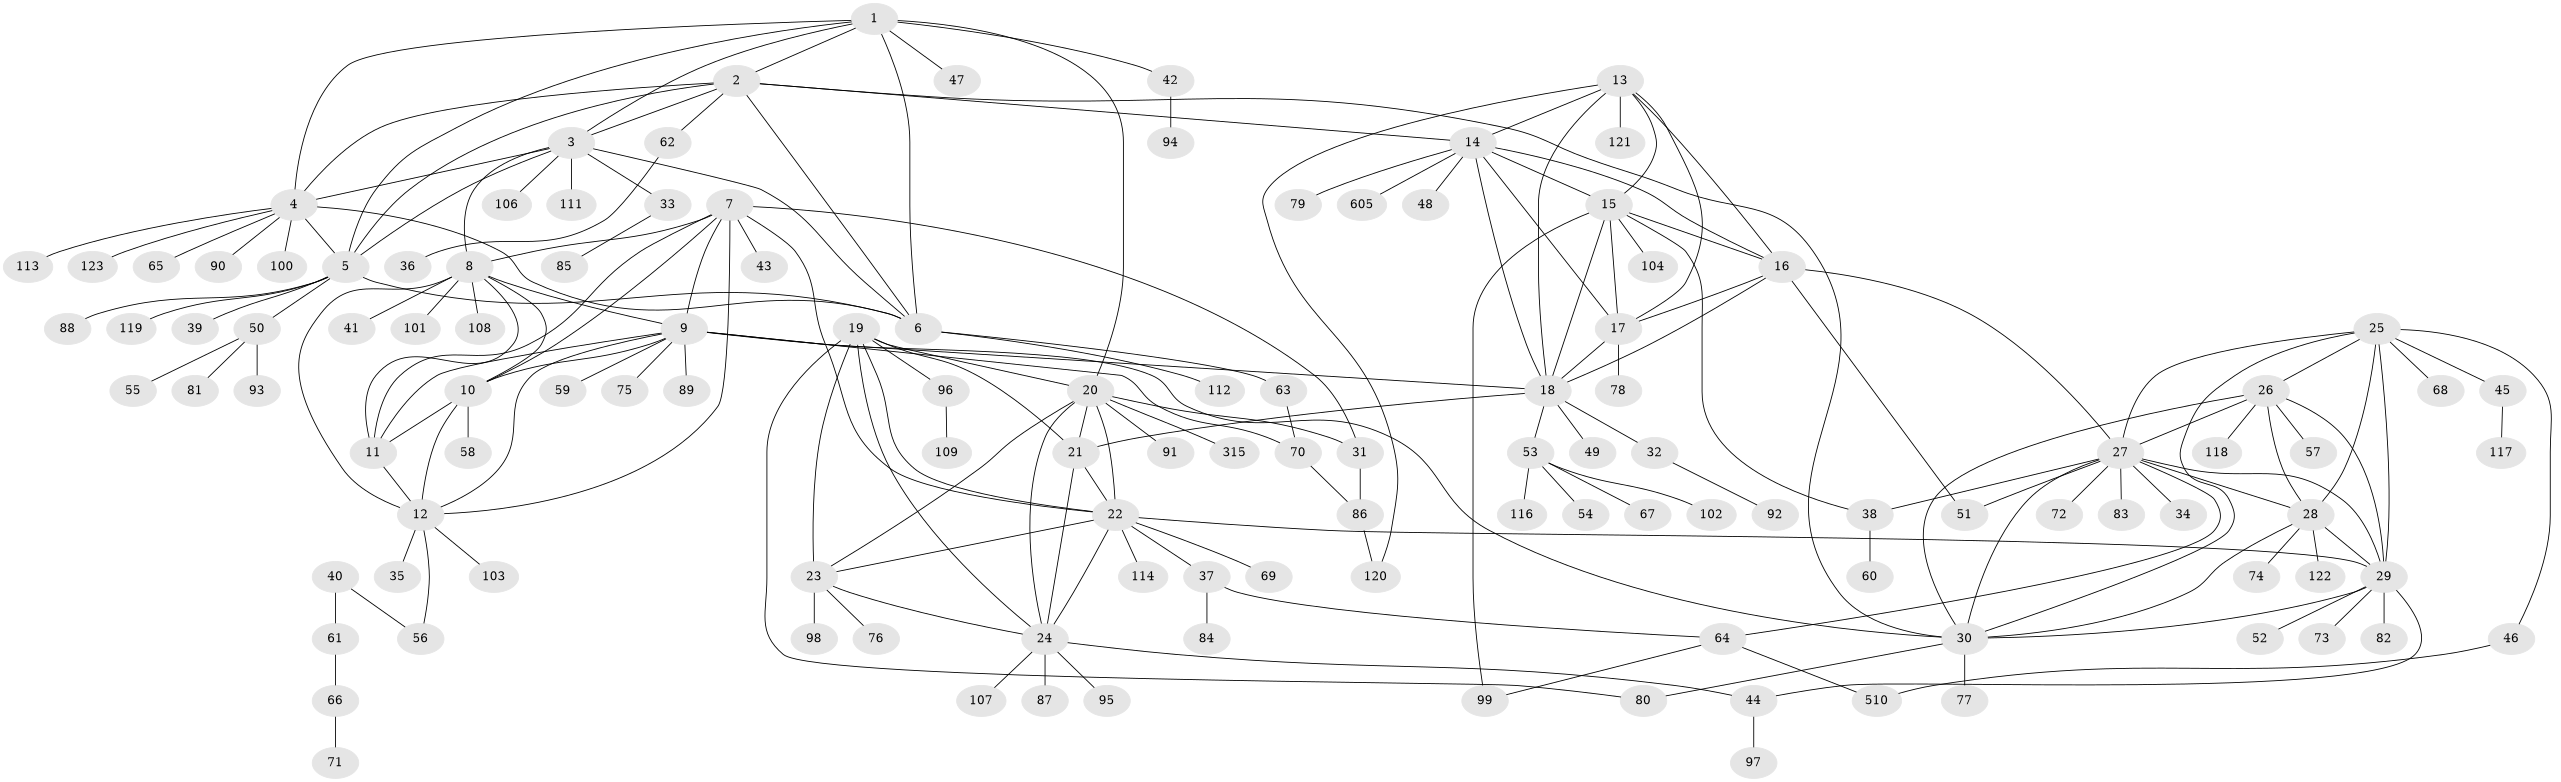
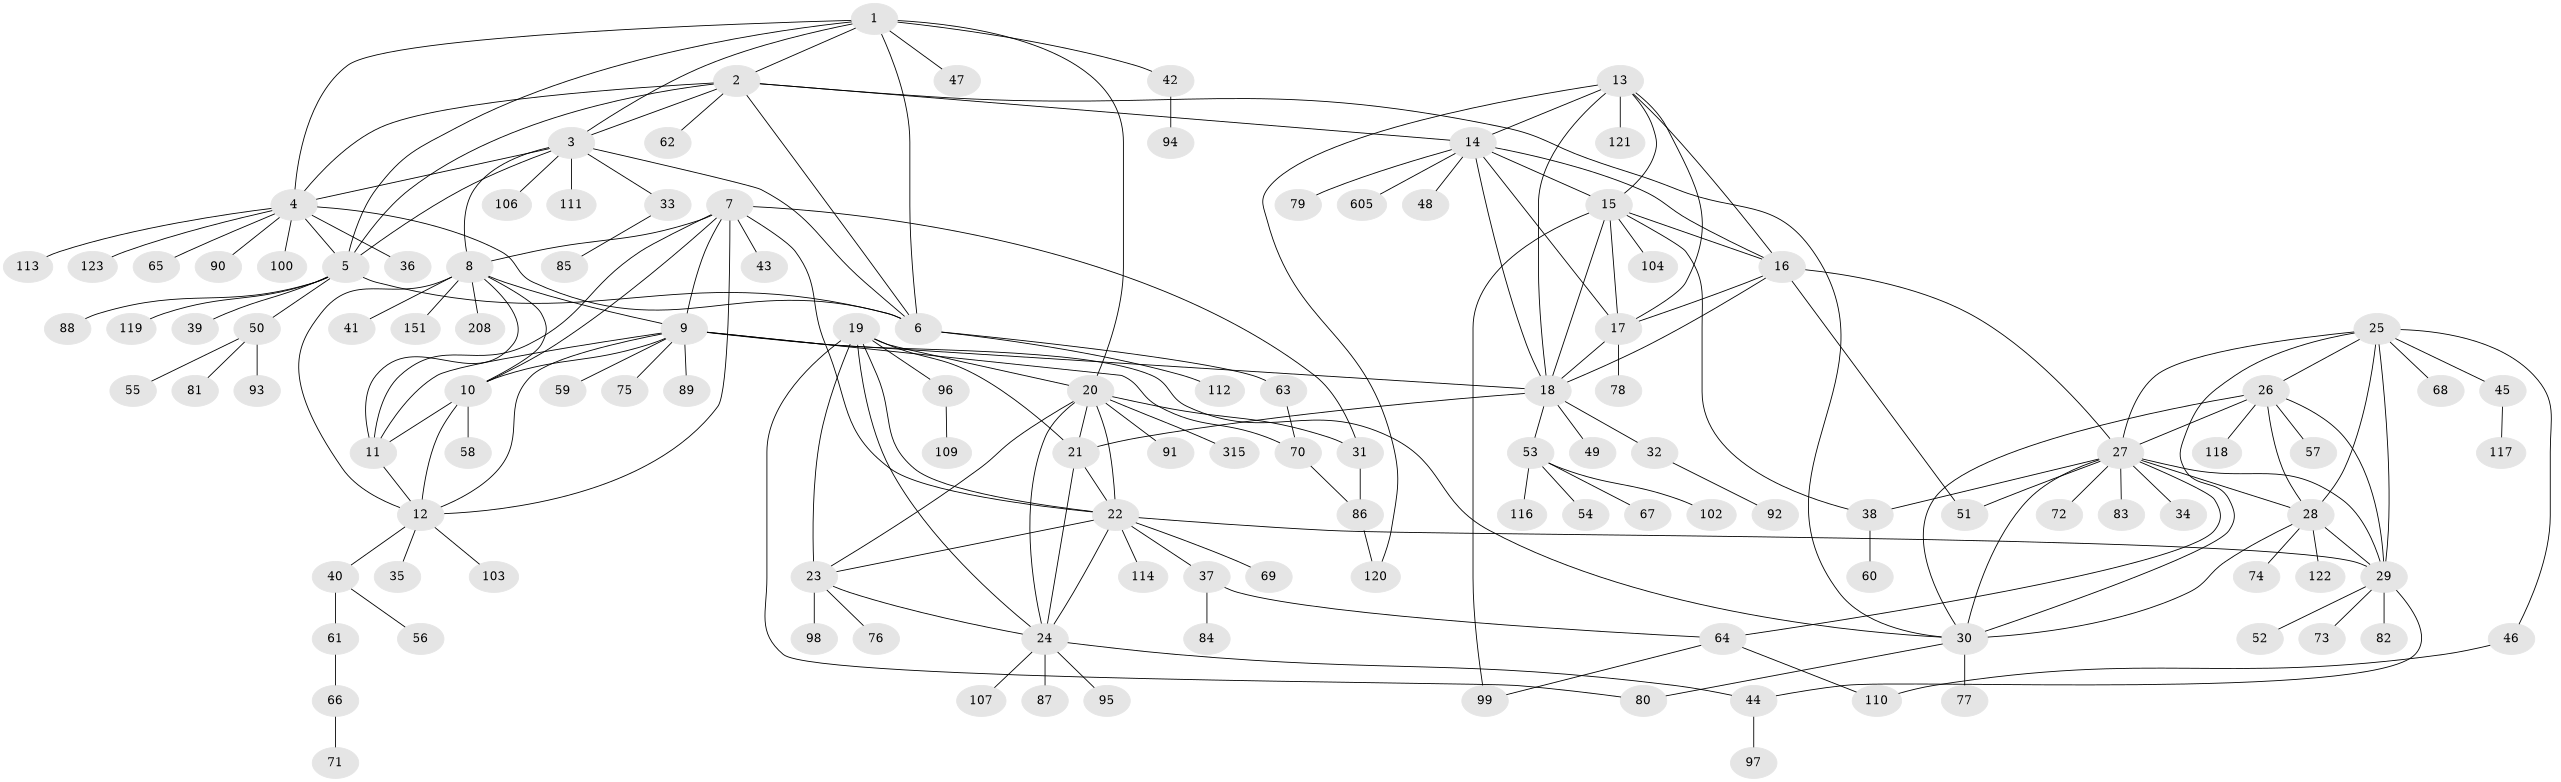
edge "62" -- "36": now "4" -- "36"
node "101": label "101" -> "151"
node "108": label "108" -> "208"
edge "12" -- "56": now "12" -- "40"
edge "29" -- "30": removed
node "510": label "510" -> "110"
